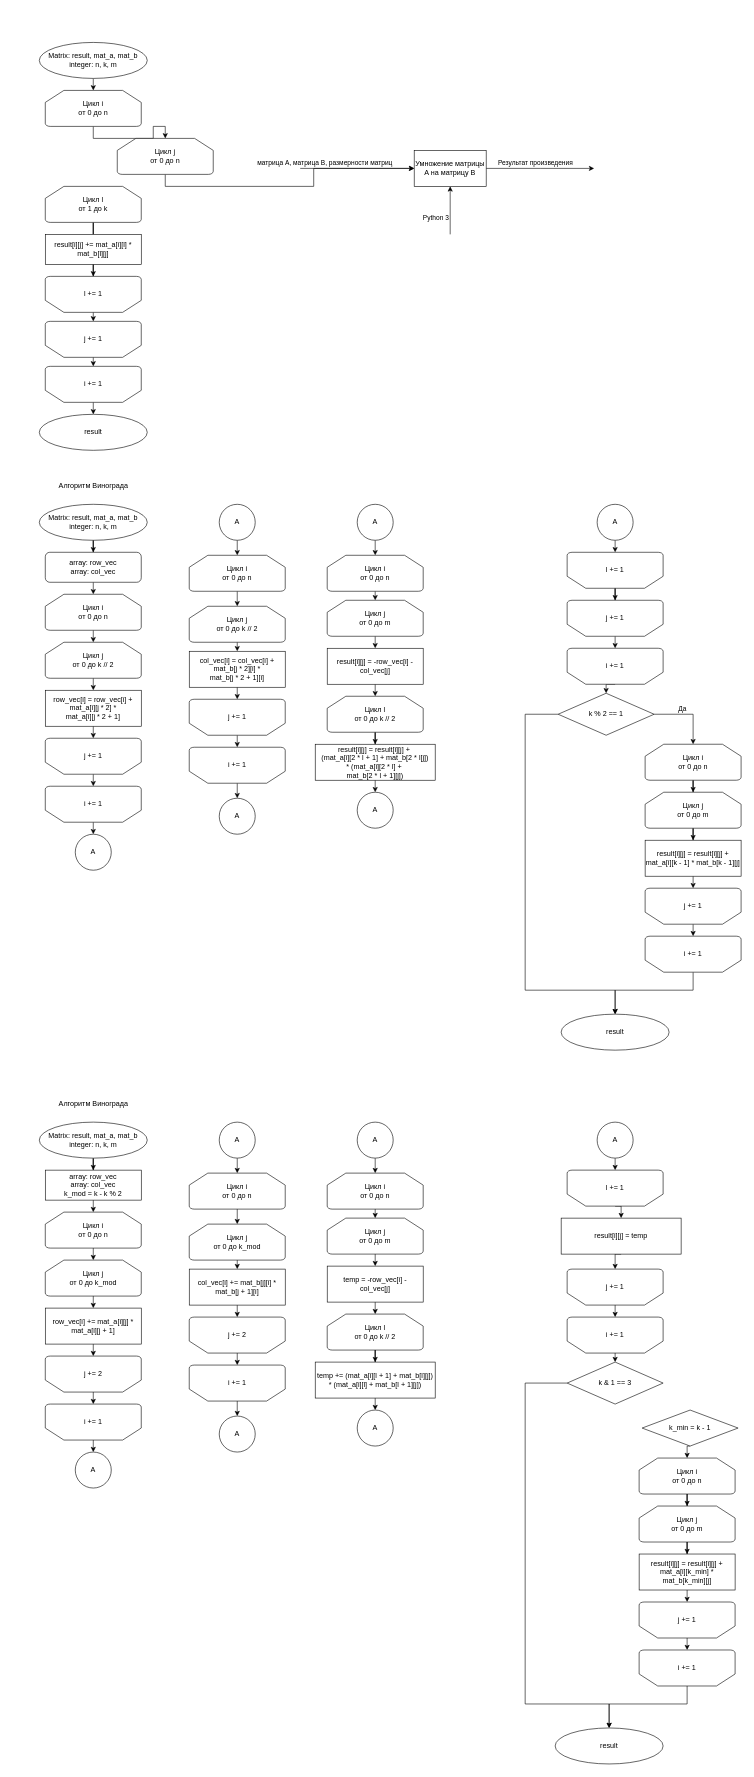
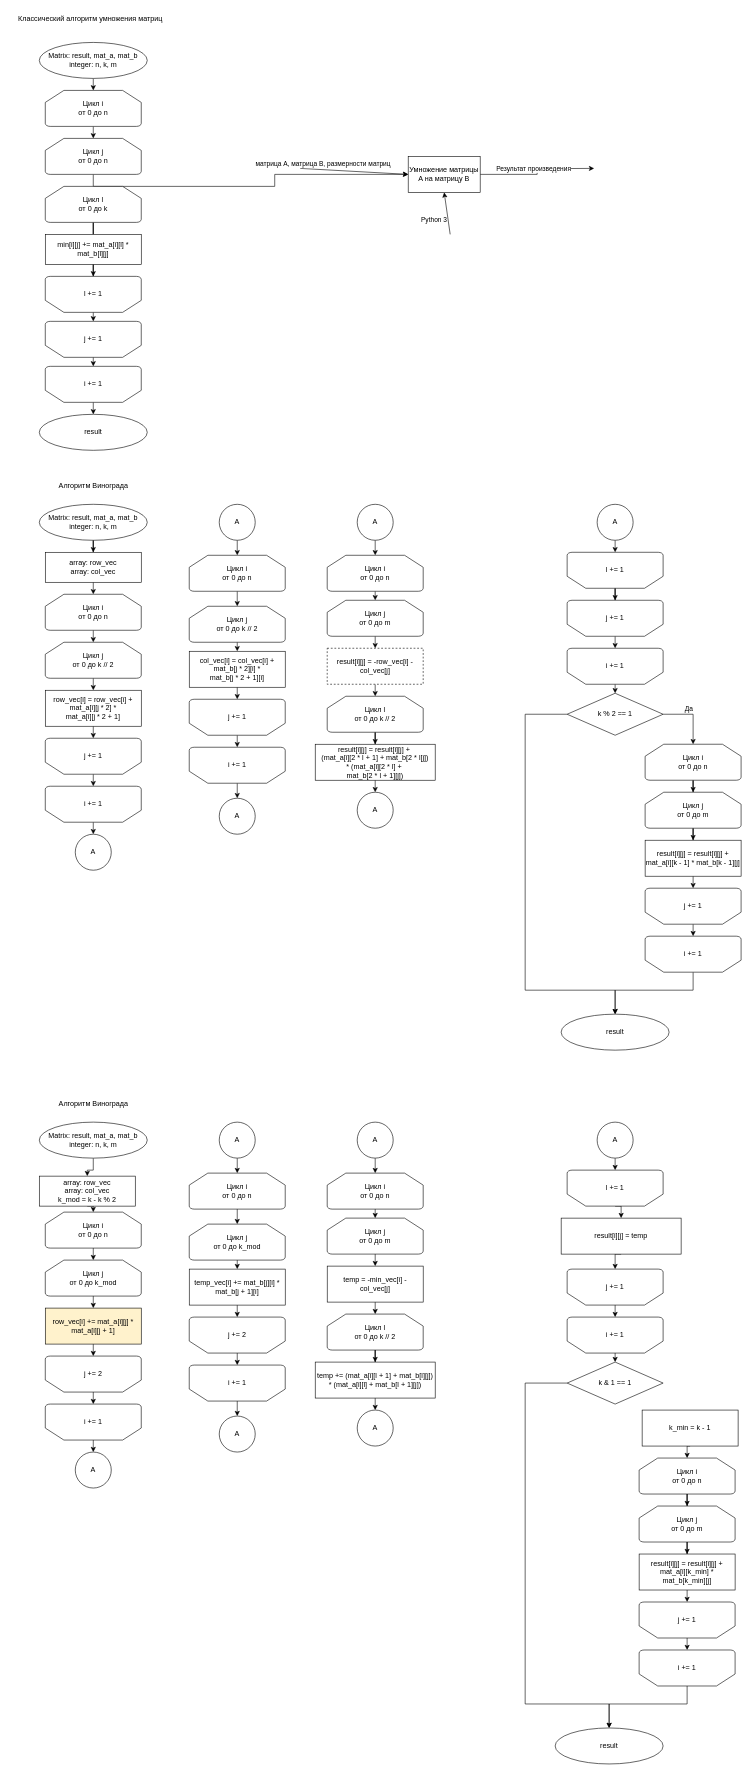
node "Классический алгоритм умножения матриц": added
node "Цикл j от 0 до n": moved (165, 156) -> (93, 156)
node "Умножение матрицы A на матрицу B": moved (450, 168) -> (444, 174)
node "Цикл l от 1 до k": label "Цикл l от 1 до k" -> "Цикл l от 0 до k"
node "result[i][j] += mat_a[i][l] * mat_b[l][j]": label "result[i][j] += mat_a[i][l] * mat_b[l][j]" -> "min[i][j] += mat_a[i][l] * mat_b[l][j]"
node "array: row_vec array: col_vec": shape rounded rectangle -> rectangle
node "result[i][j] = -row_vec[i] - col_vec[j]": style solid -> dashed
node "k % 2 == 1": moved (606, 714) -> (615, 714)
node "array: row_vec array: col_vec k_mod = k - k % 2": moved (93, 1185) -> (87, 1191)
node "temp = -row_vec[i] - col_vec[j]": label "temp = -row_vec[i] - col_vec[j]" -> "temp = -min_vec[i] - col_vec[j]"
node "col_vec[i] += mat_b[j][i] * mat_b[j + 1][i]": label "col_vec[i] += mat_b[j][i] * mat_b[j + 1][i]" -> "temp_vec[i] += mat_b[j][i] * mat_b[j + 1][i]"
node "row_vec[i] += mat_a[i][j] * mat_a[i][j + 1]": fillcolor #ffffff -> #fff2cc
node "k & 1 == 3": label "k & 1 == 3" -> "k & 1 == 1"
node "k_min = k - 1": shape diamond -> rectangle
